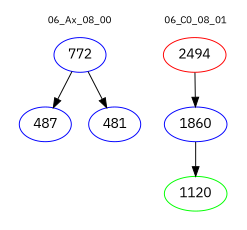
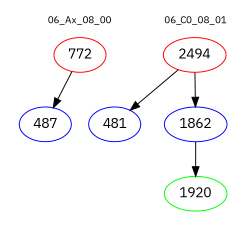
node "772": color blue -> red
edge "772" -> "481": now "2494" -> "481"
node "1860": label "1860" -> "1862"
node "1120": label "1120" -> "1920"
